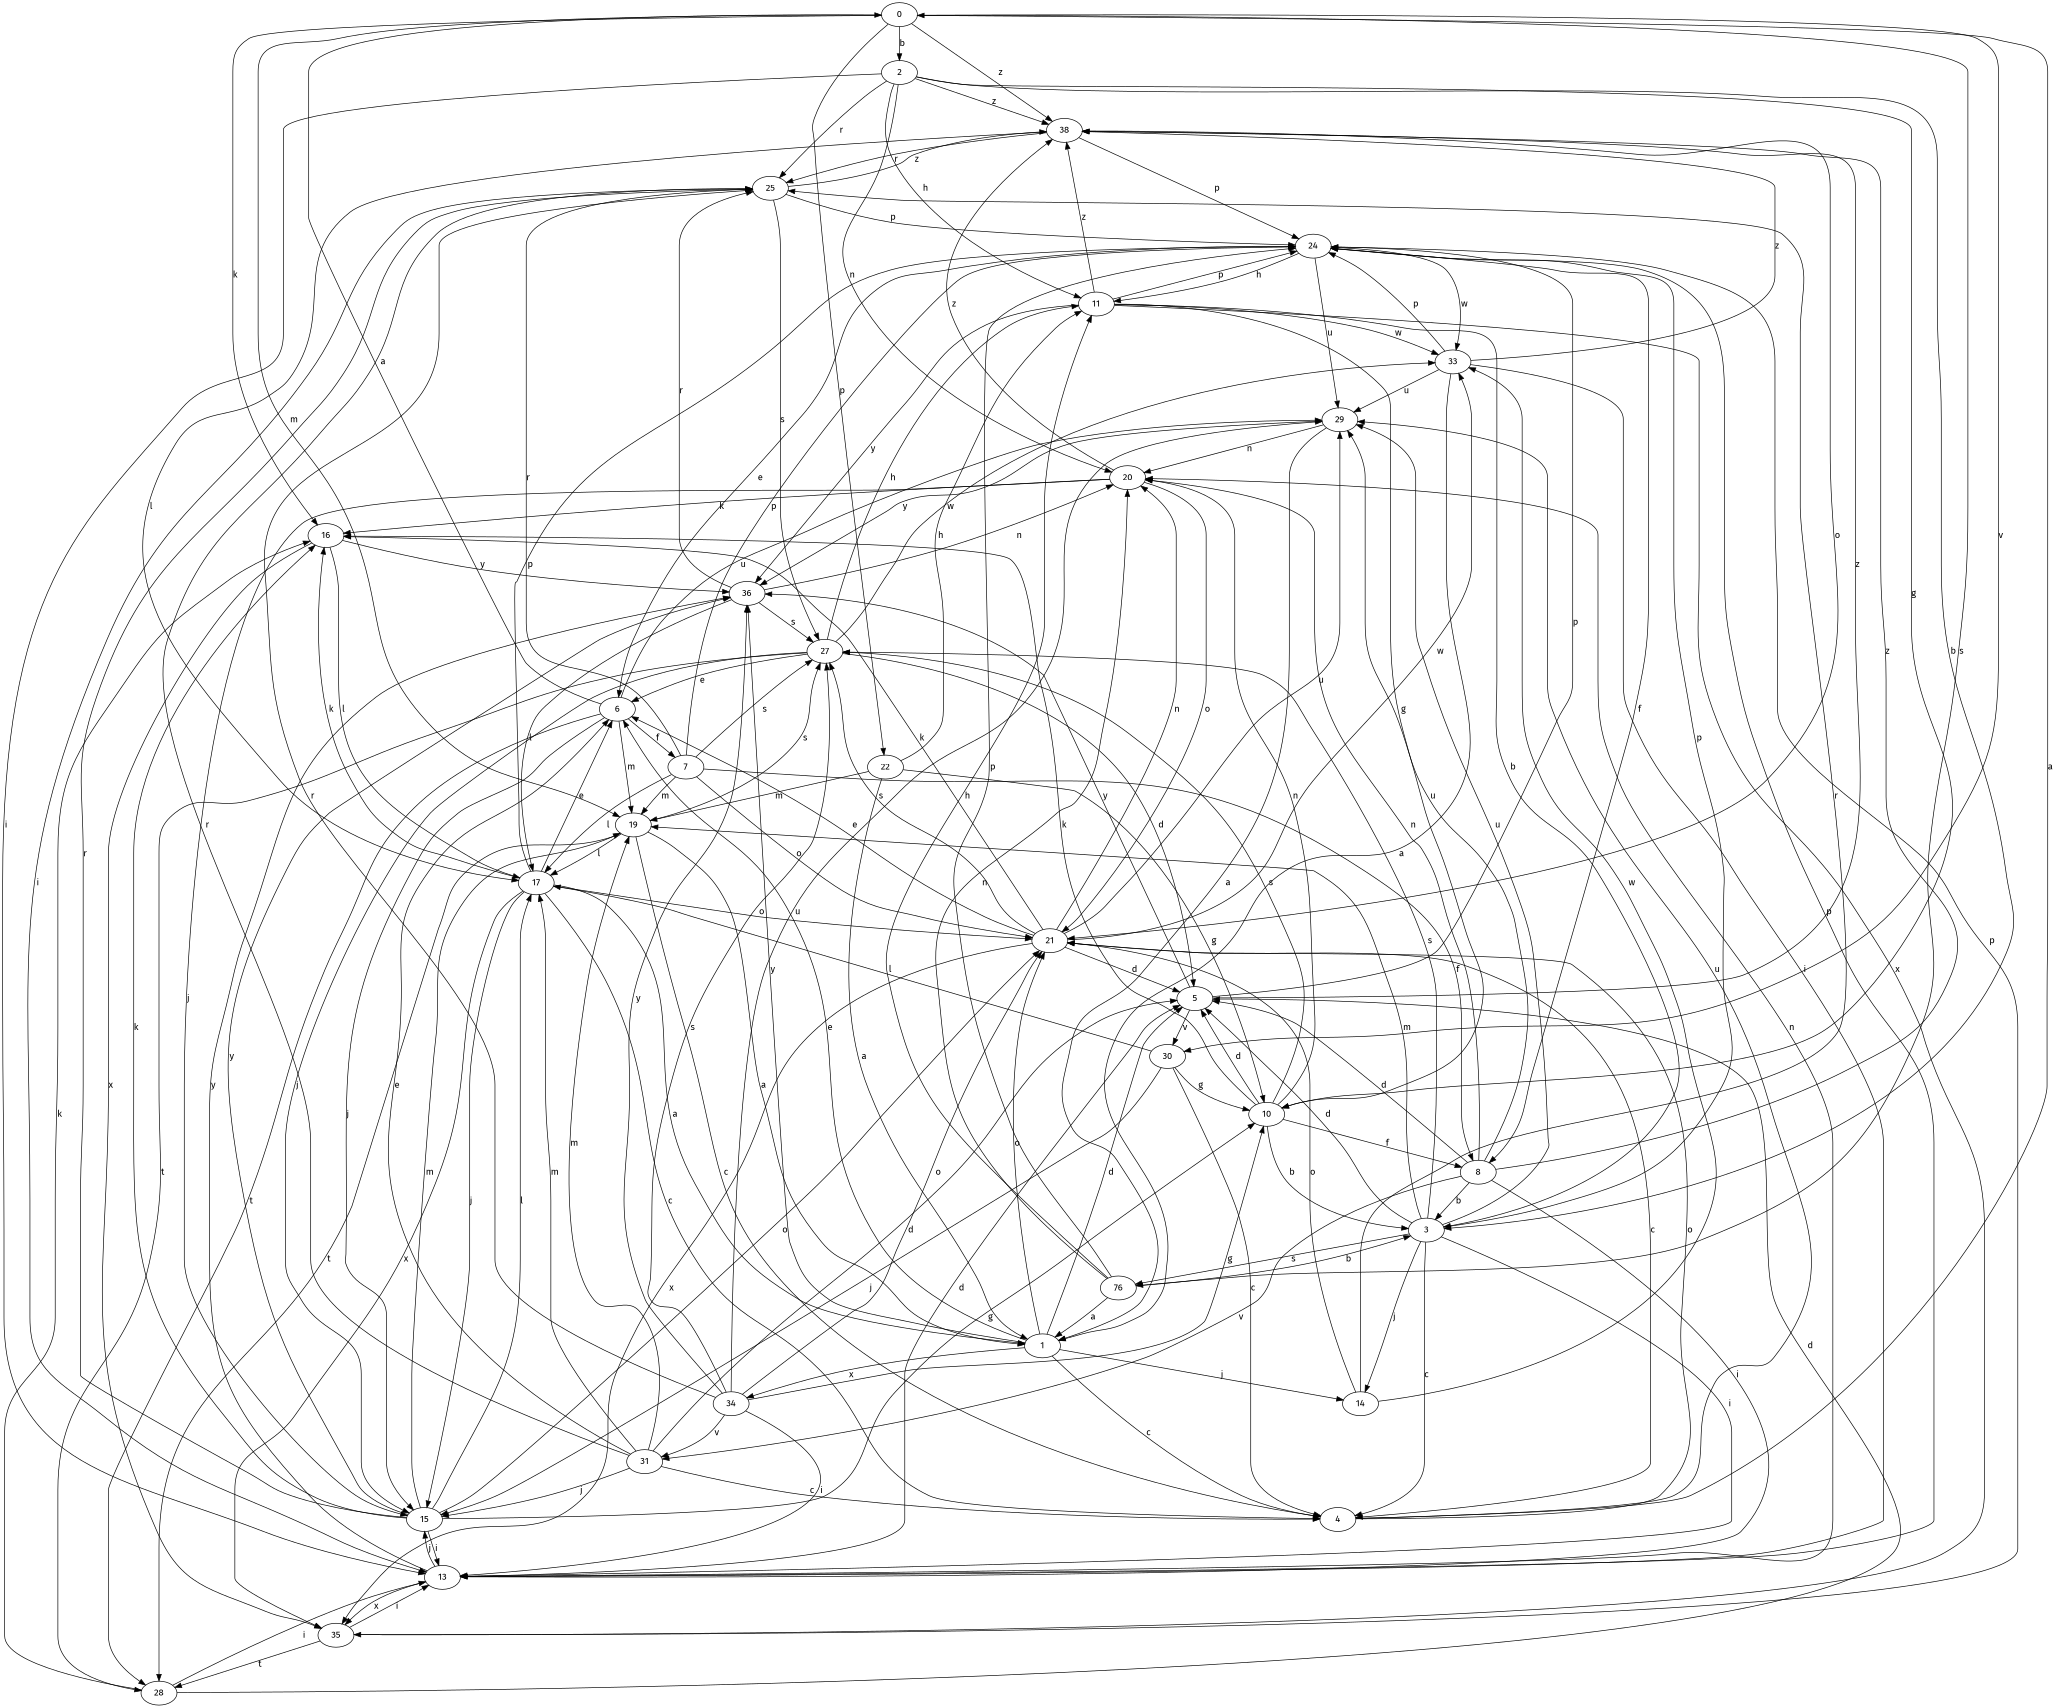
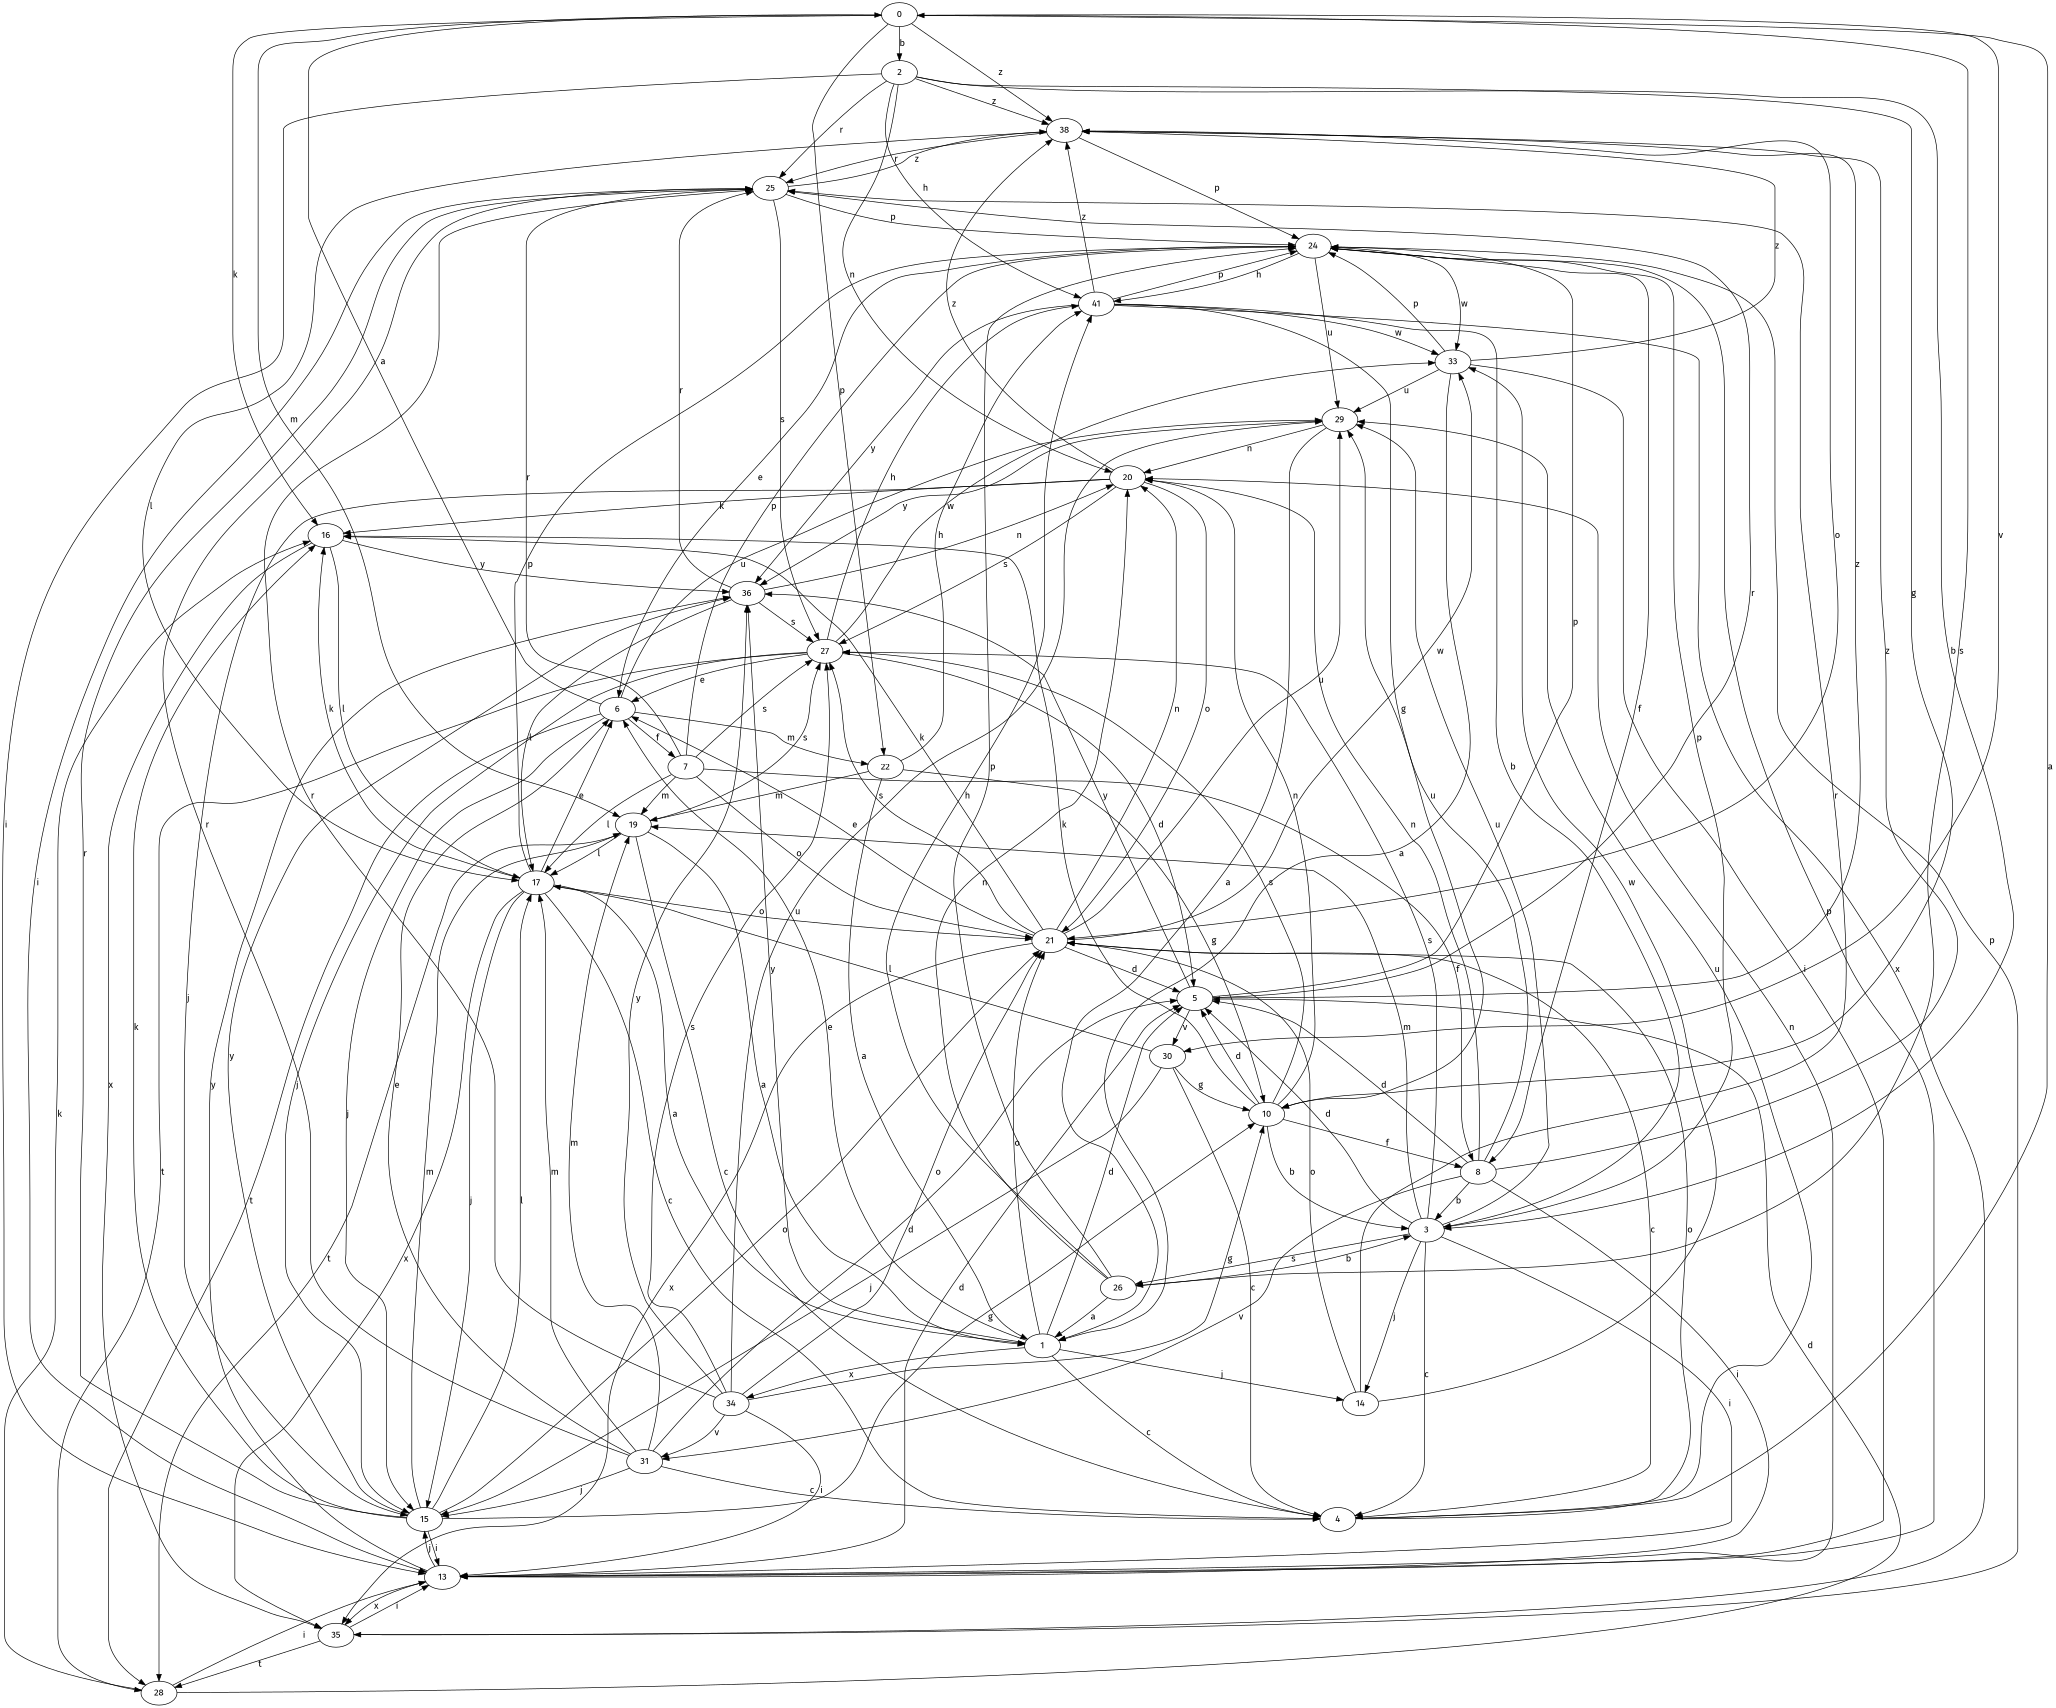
node "11": label "11" -> "41"
edge "5" -> "25": added, label "r"
edge "20" -> "27": added, label "s"
edge "6" -> "19": now "6" -> "22"
node "76": label "76" -> "26"
